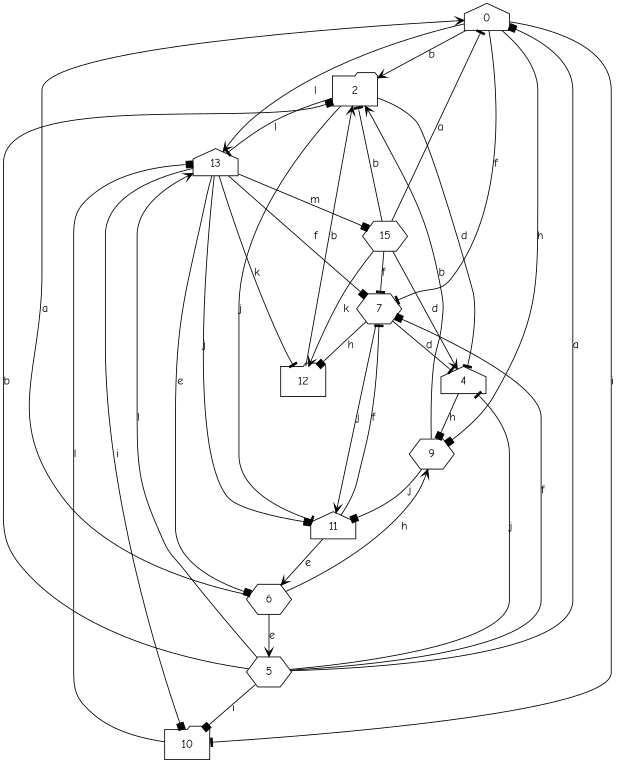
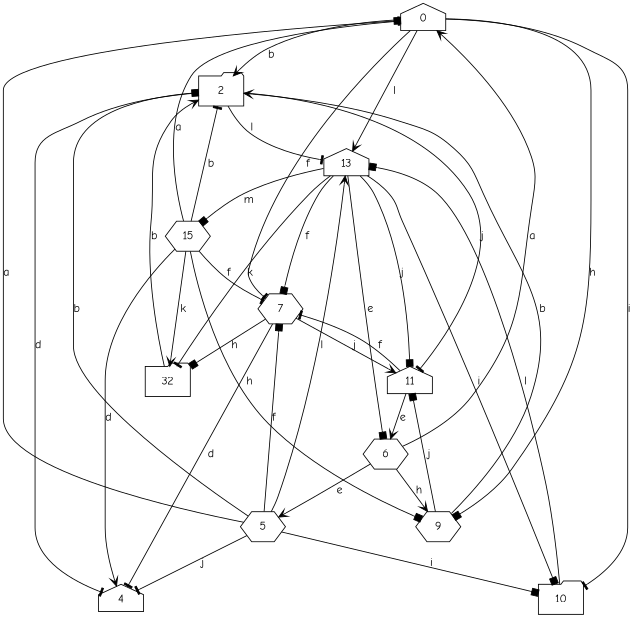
node "12": label "12" -> "32"
edge "4" -> "9": now "15" -> "9"
